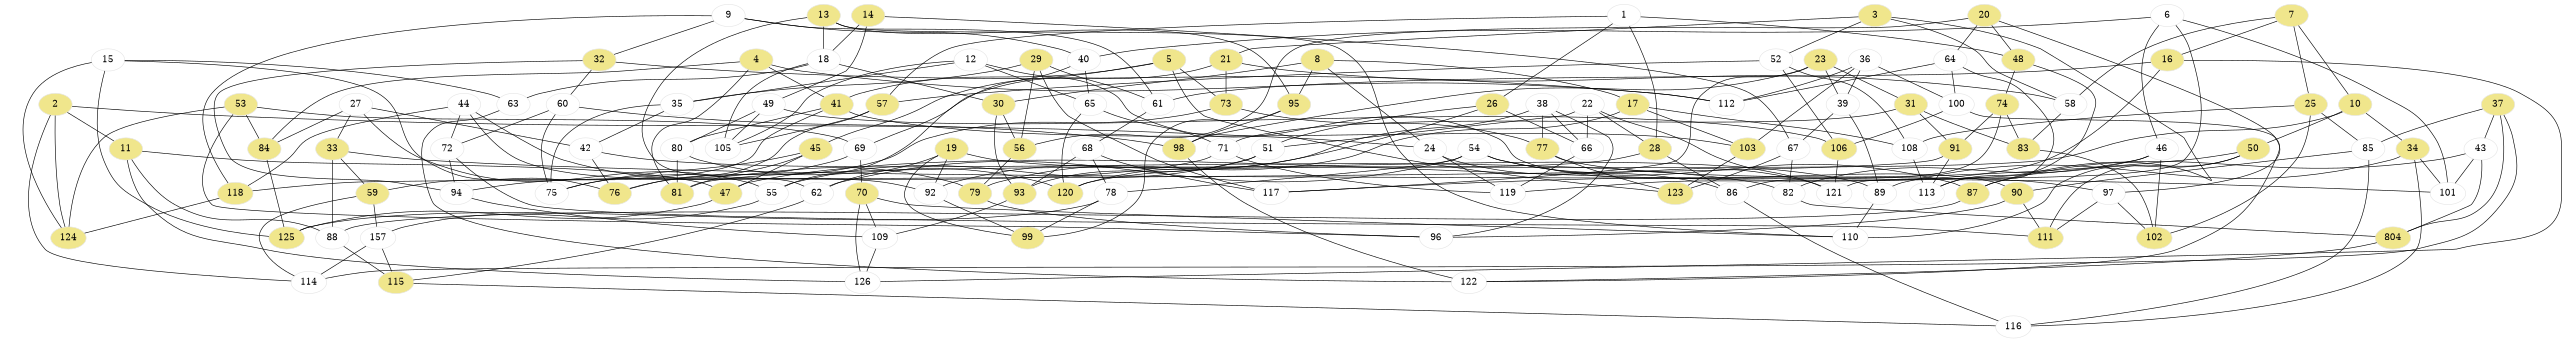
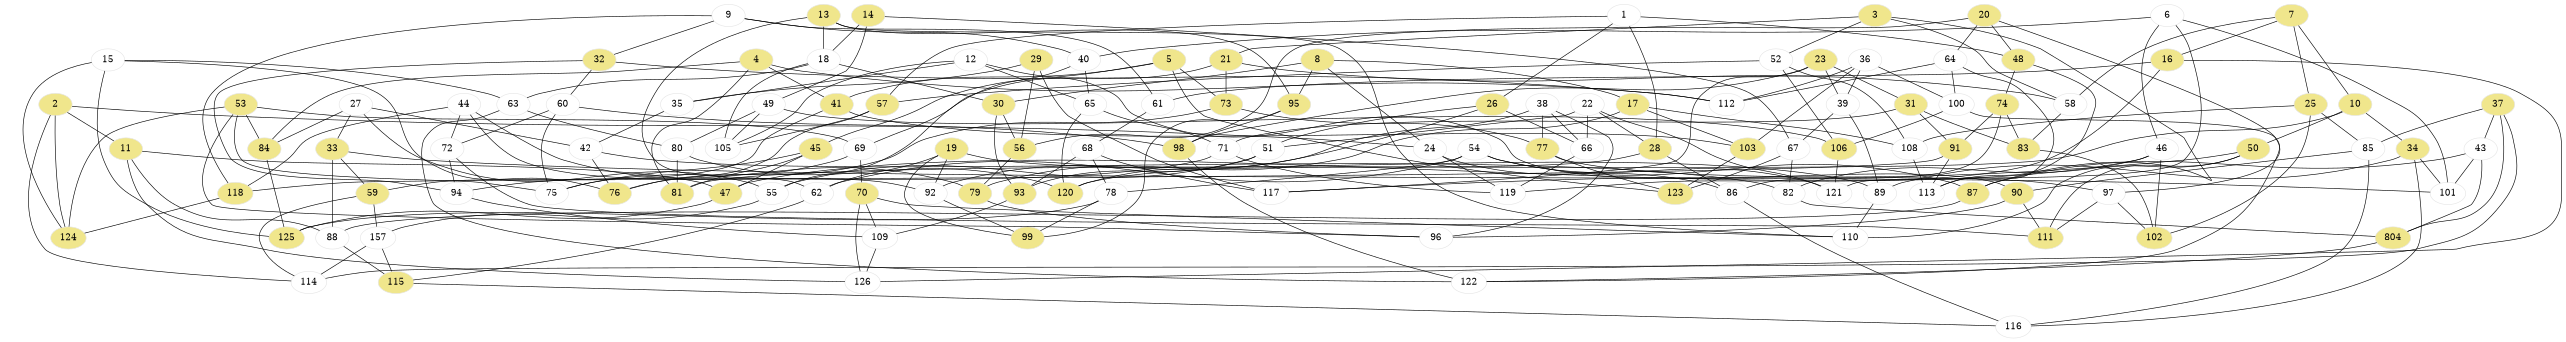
edge "29" -- "61": removed
edge "35" -- "75": now "53" -- "75"
edge "41" -- "80": now "63" -- "80"
